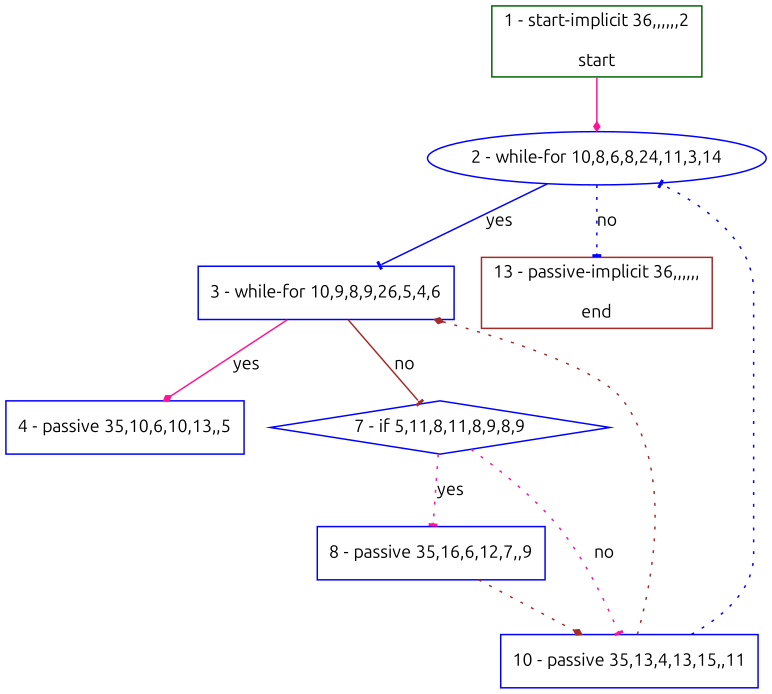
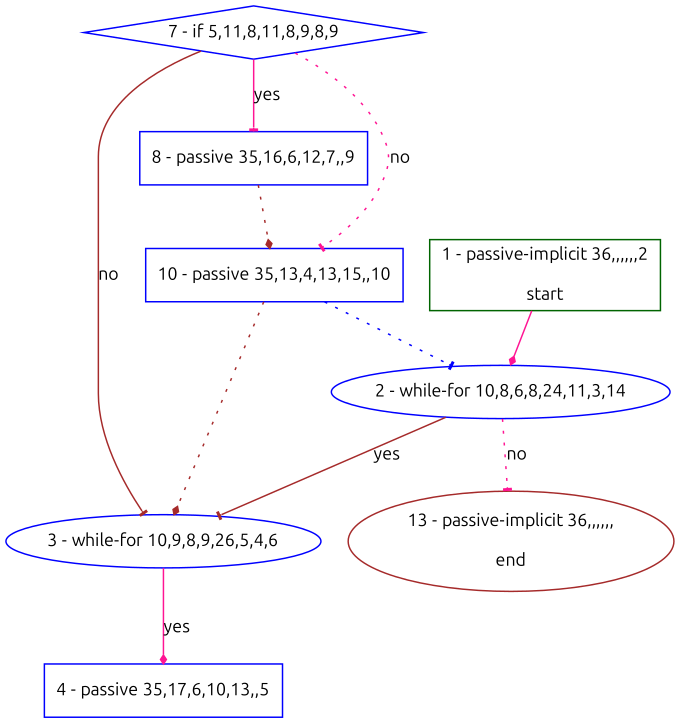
node "1 - start-implicit 36,,,,,,2 start": label "1 - start-implicit 36,,,,,,2 start" -> "1 - passive-implicit 36,,,,,,2 start"
edge "2 - while-for 10,8,6,8,24,11,3,14" -> "13 - passive-implicit 36,,,,,, end": color blue -> deeppink
edge "2 - while-for 10,8,6,8,24,11,3,14" -> "3 - while-for 10,9,8,9,26,5,4,6": color blue -> brown
node "3 - while-for 10,9,8,9,26,5,4,6": shape box -> ellipse
node "13 - passive-implicit 36,,,,,, end": shape box -> ellipse
edge "3 - while-for 10,9,8,9,26,5,4,6" -> "7 - if 5,11,8,11,8,9,8,9": reversed
node "4 - passive 35,10,6,10,13,,5": label "4 - passive 35,10,6,10,13,,5" -> "4 - passive 35,17,6,10,13,,5"
edge "7 - if 5,11,8,11,8,9,8,9" -> "8 - passive 35,16,6,12,7,,9": style dotted -> solid
node "10 - passive 35,13,4,13,15,,11": label "10 - passive 35,13,4,13,15,,11" -> "10 - passive 35,13,4,13,15,,10"
